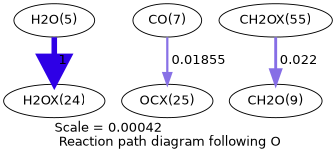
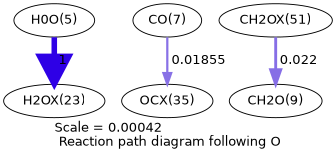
node "H2O(5)": label "H2O(5)" -> "H0O(5)"
node "CH2OX(55)": label "CH2OX(55)" -> "CH2OX(51)"
node "H2OX(24)": label "H2OX(24)" -> "H2OX(23)"
node "OCX(25)": label "OCX(25)" -> "OCX(35)"
